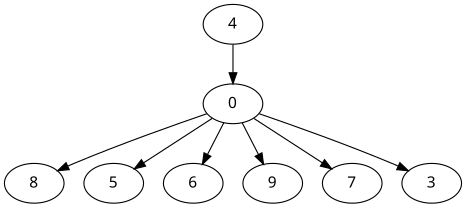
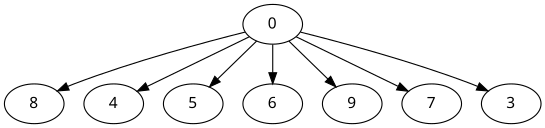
edge "4" -> "0": reversed
